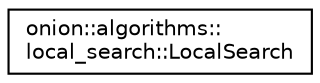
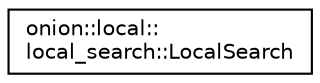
node "onion::algorithms:: local_search::LocalSearch": label "onion::algorithms:: local_search::LocalSearch" -> "onion::local:: local_search::LocalSearch"
